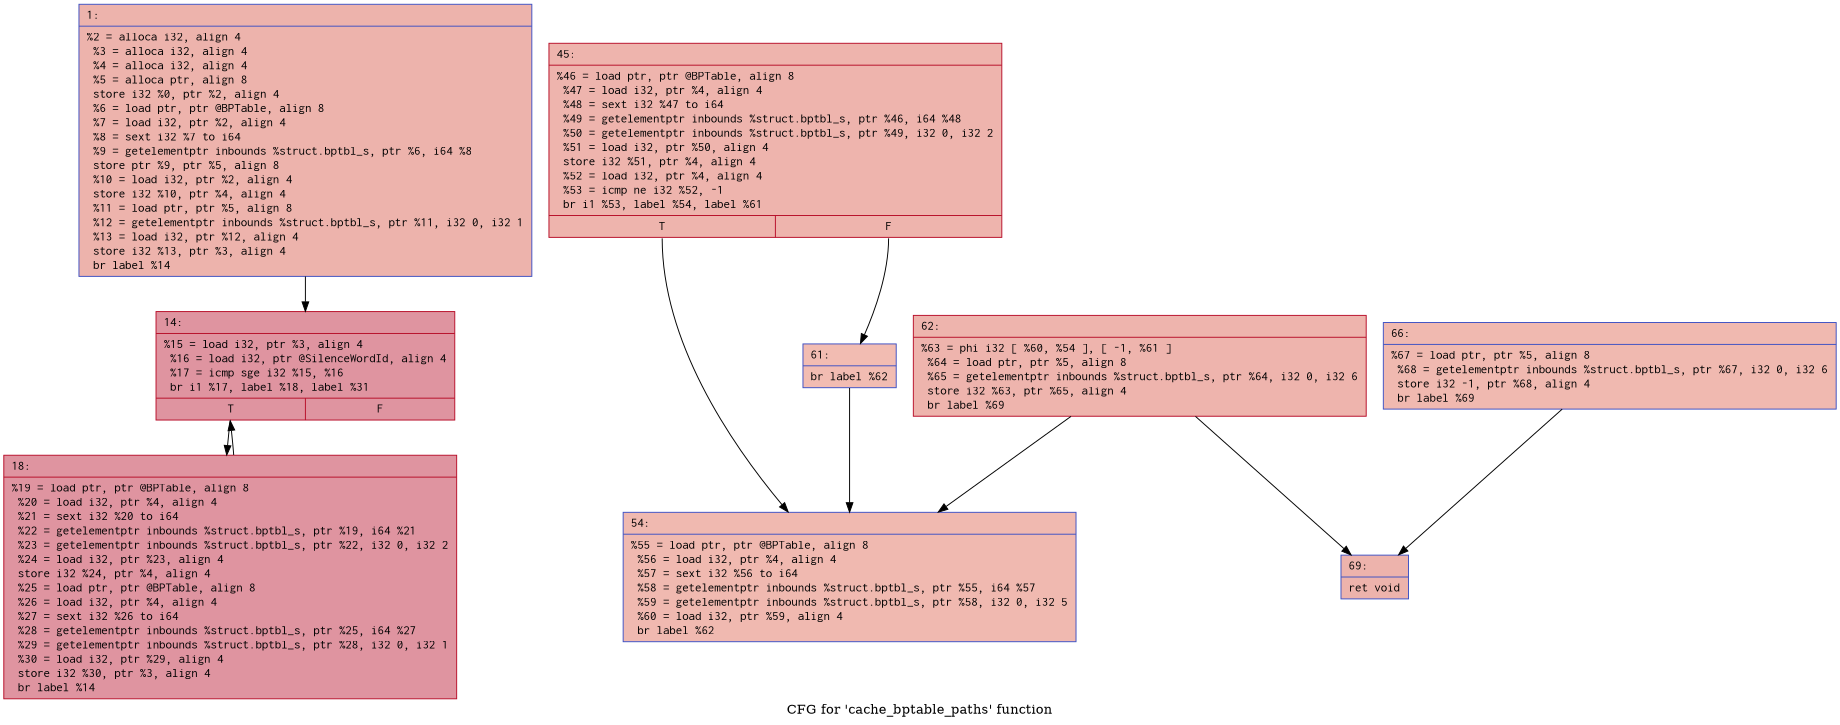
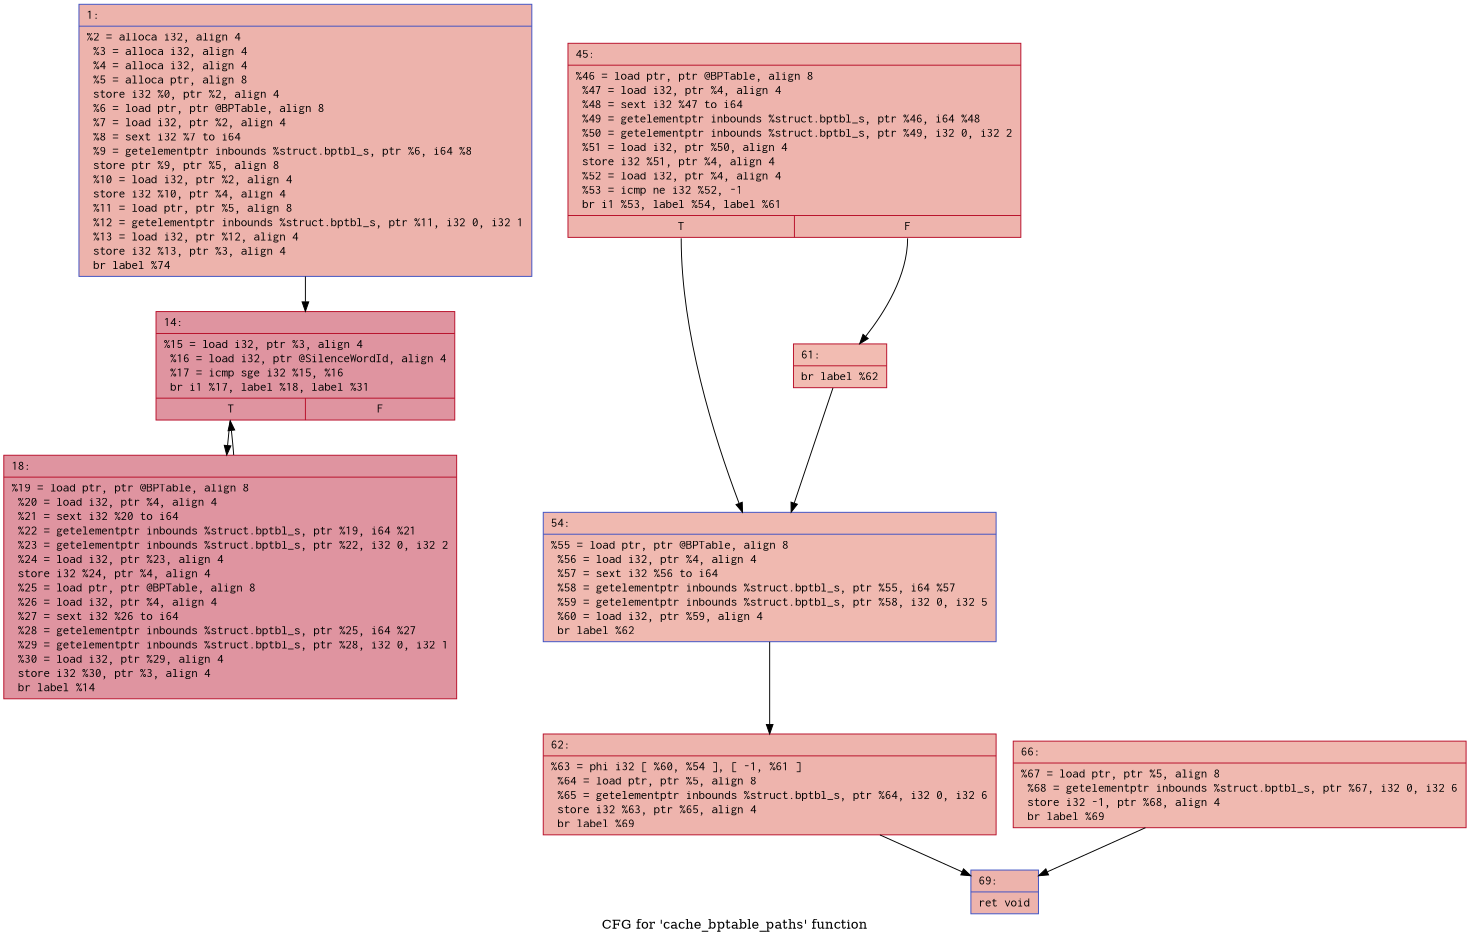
node "1:": text "br label %14" -> "br label %74"
node "61:": color #3d50c3ff -> #b70d28ff
node "66:": color #3d50c3ff -> #b70d28ff
edge "62:" -> "54:": reversed
